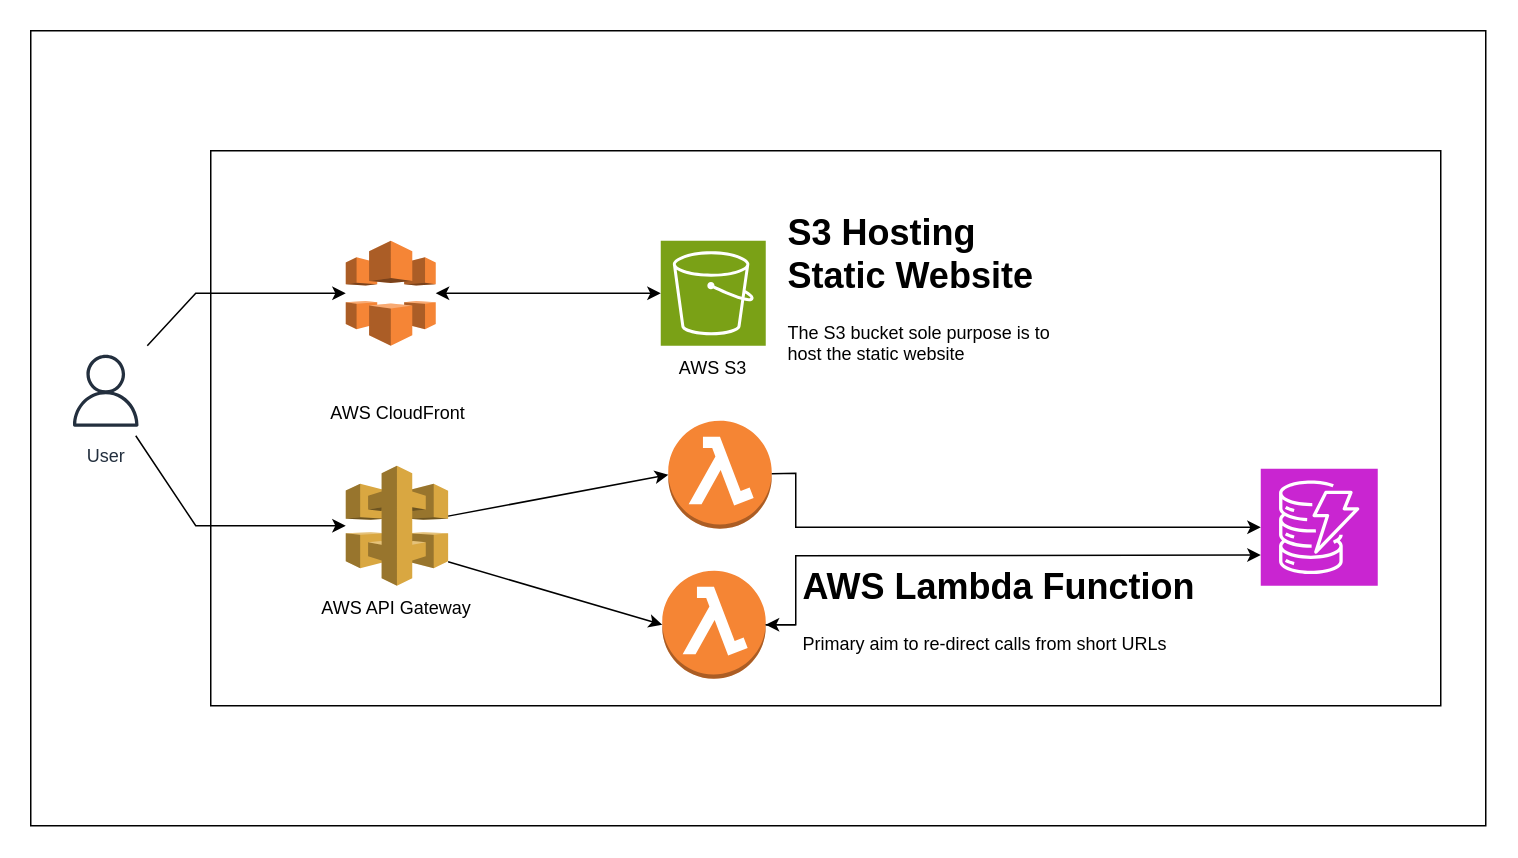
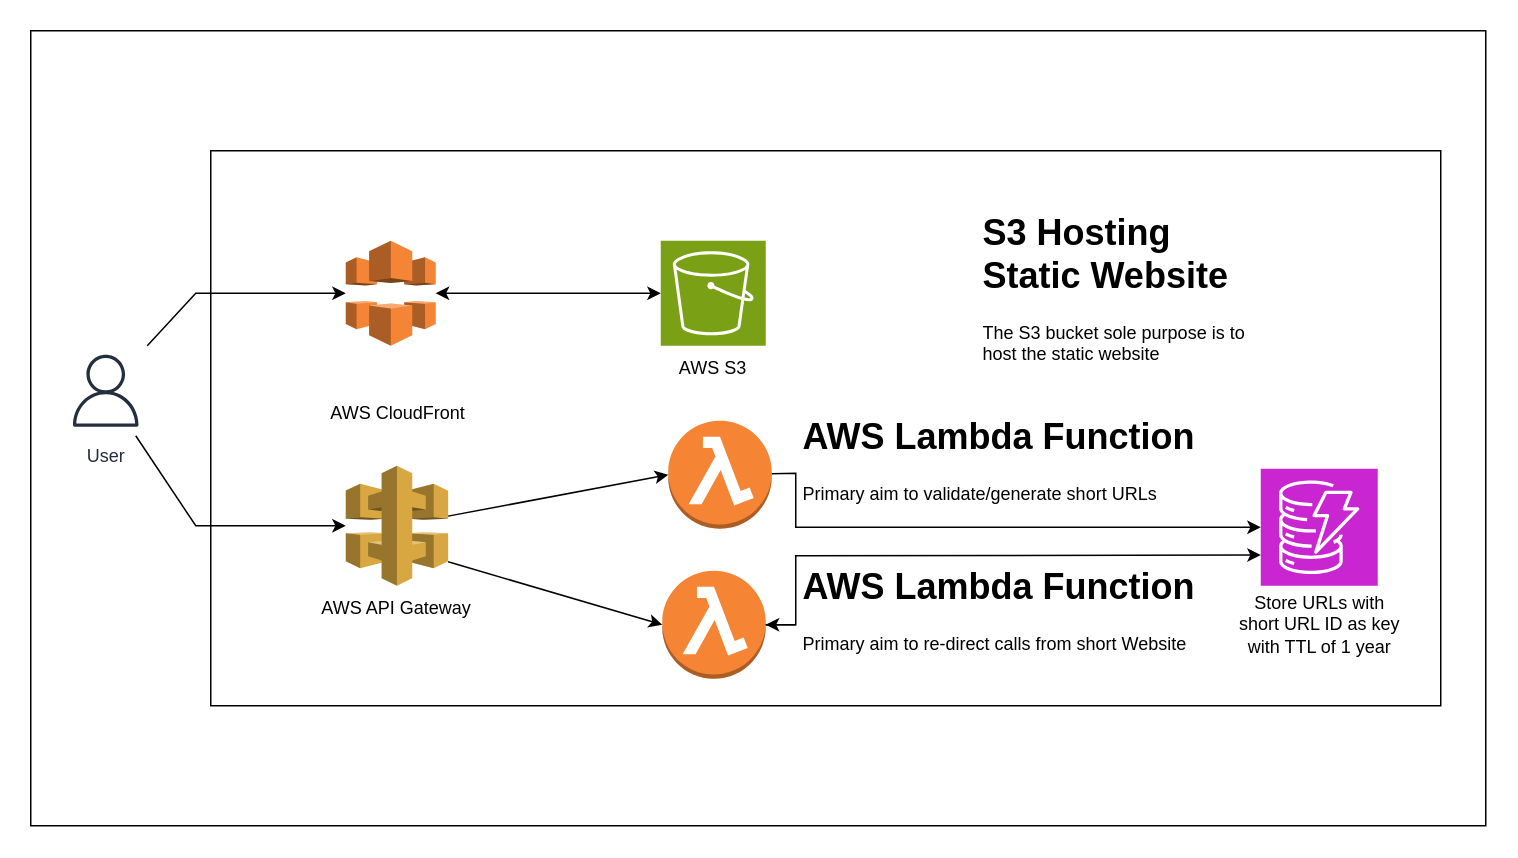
node "S3 Hosting Static Website The S3 bucket sole purpose is to host the static website": moved (923, 293) -> (1118, 293)
node "AWS Lambda Function Primary aim to validate/generate short URLs": added
node "AWS Lambda Function Primary aim to re-direct calls from short URLs": label "AWS Lambda Function Primary aim to re-direct calls from short URLs" -> "AWS Lambda Function Primary aim to re-direct calls from short Website"
node "Store URLs with short URL ID as key with TTL of 1 year": added
